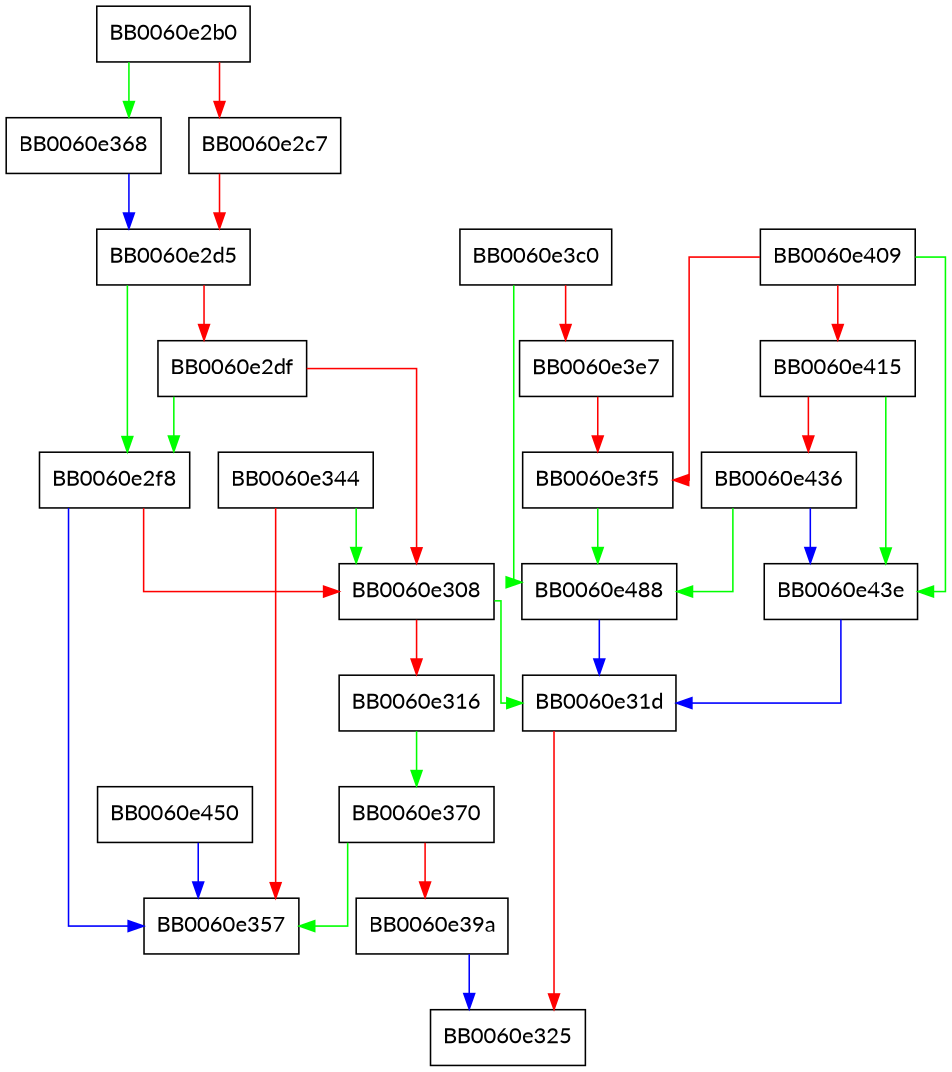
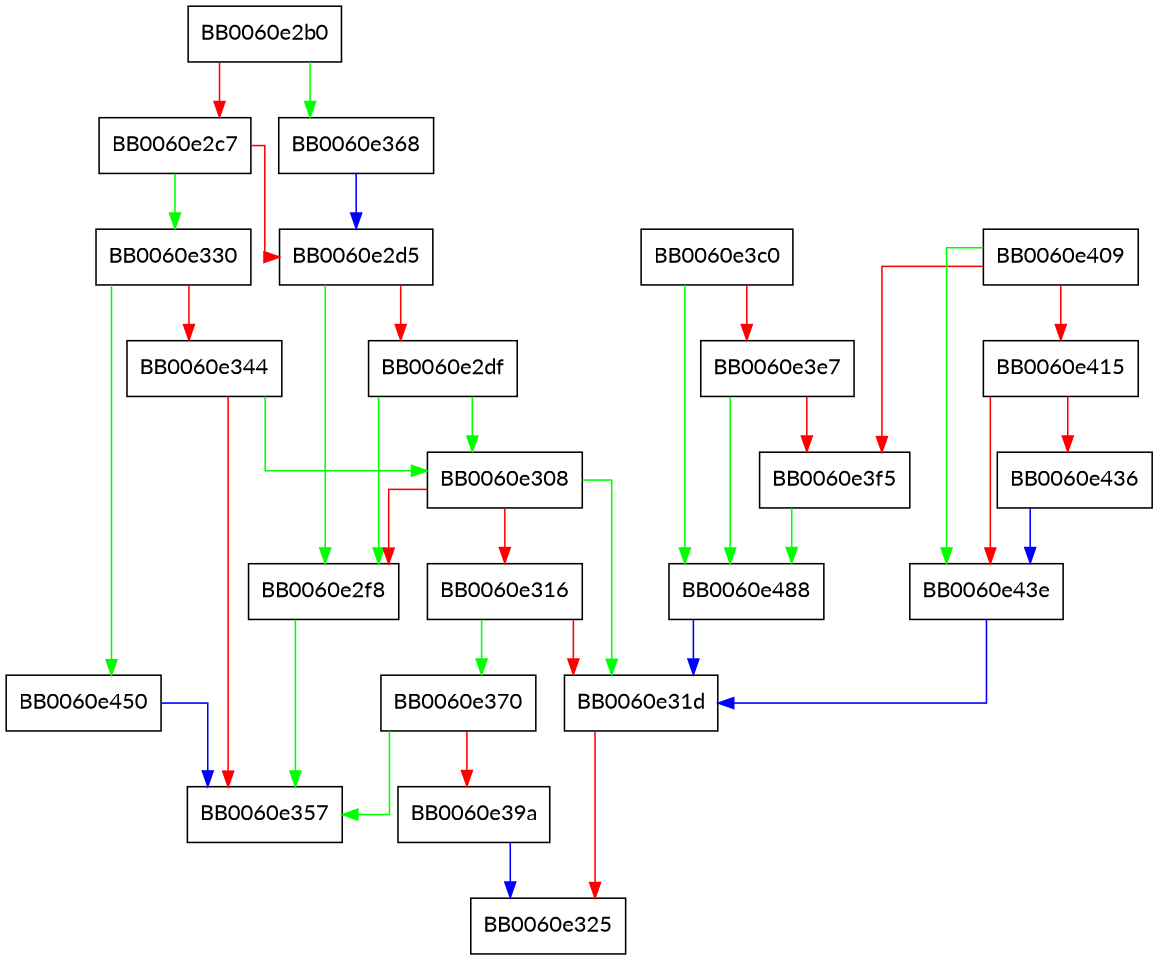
node "BB0060e330": added
edge "BB0060e2df" -> "BB0060e308": color red -> green
edge "BB0060e415" -> "BB0060e43e": color green -> red
edge "BB0060e436" -> "BB0060e488": now "BB0060e3e7" -> "BB0060e488"
edge "BB0060e2f8" -> "BB0060e308": reversed
edge "BB0060e316" -> "BB0060e31d": added
edge "BB0060e2f8" -> "BB0060e357": color blue -> green
